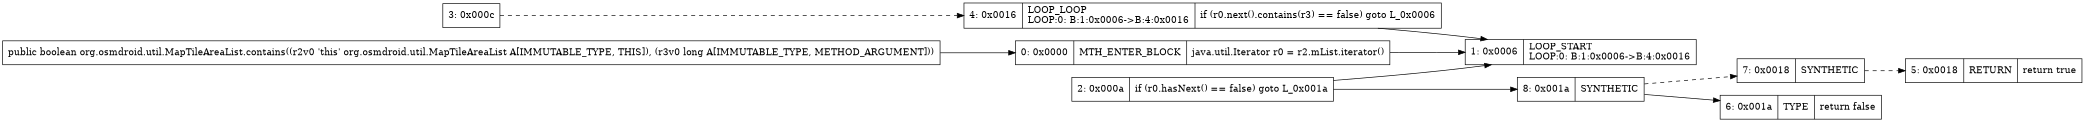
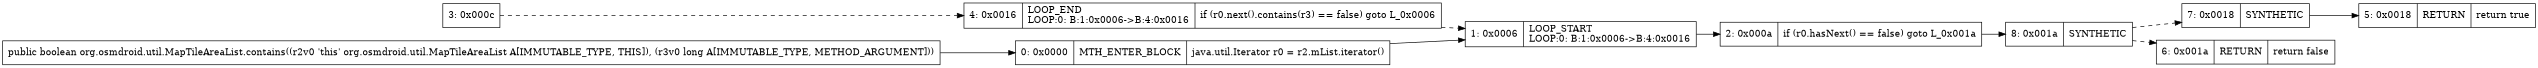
node "4: 0x0016": text "LOOP_LOOP" -> "LOOP_END"
edge "4: 0x0016" -> "1: 0x0006": style solid -> dashed
edge "7: 0x0018" -> "5: 0x0018": style dashed -> solid
edge "2: 0x000a" -> "1: 0x0006": reversed
edge "8: 0x001a" -> "6: 0x001a": style solid -> dashed
node "6: 0x001a": text "TYPE" -> "RETURN"
